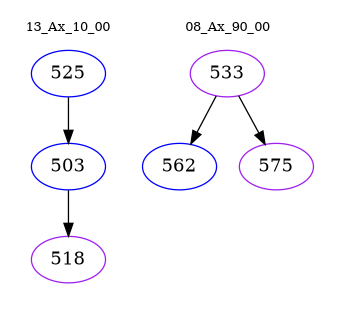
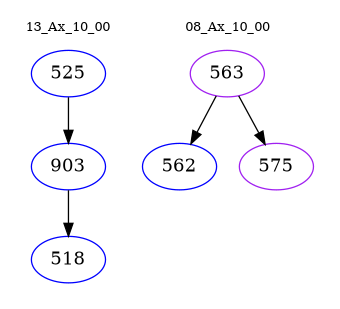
cluster "08_Ax_90_00": label "08_Ax_90_00" -> "08_Ax_10_00"
node "533": label "533" -> "563"
node "503": label "503" -> "903"
node "518": color purple -> blue
